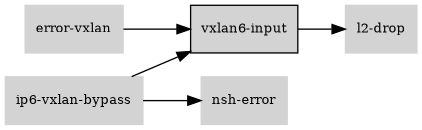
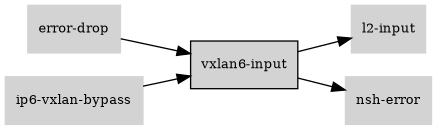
node "error-vxlan": label "error-vxlan" -> "error-drop"
node "l2-drop": label "l2-drop" -> "l2-input"
edge "ip6-vxlan-bypass" -> "nsh-error": now "vxlan6-input" -> "nsh-error"
